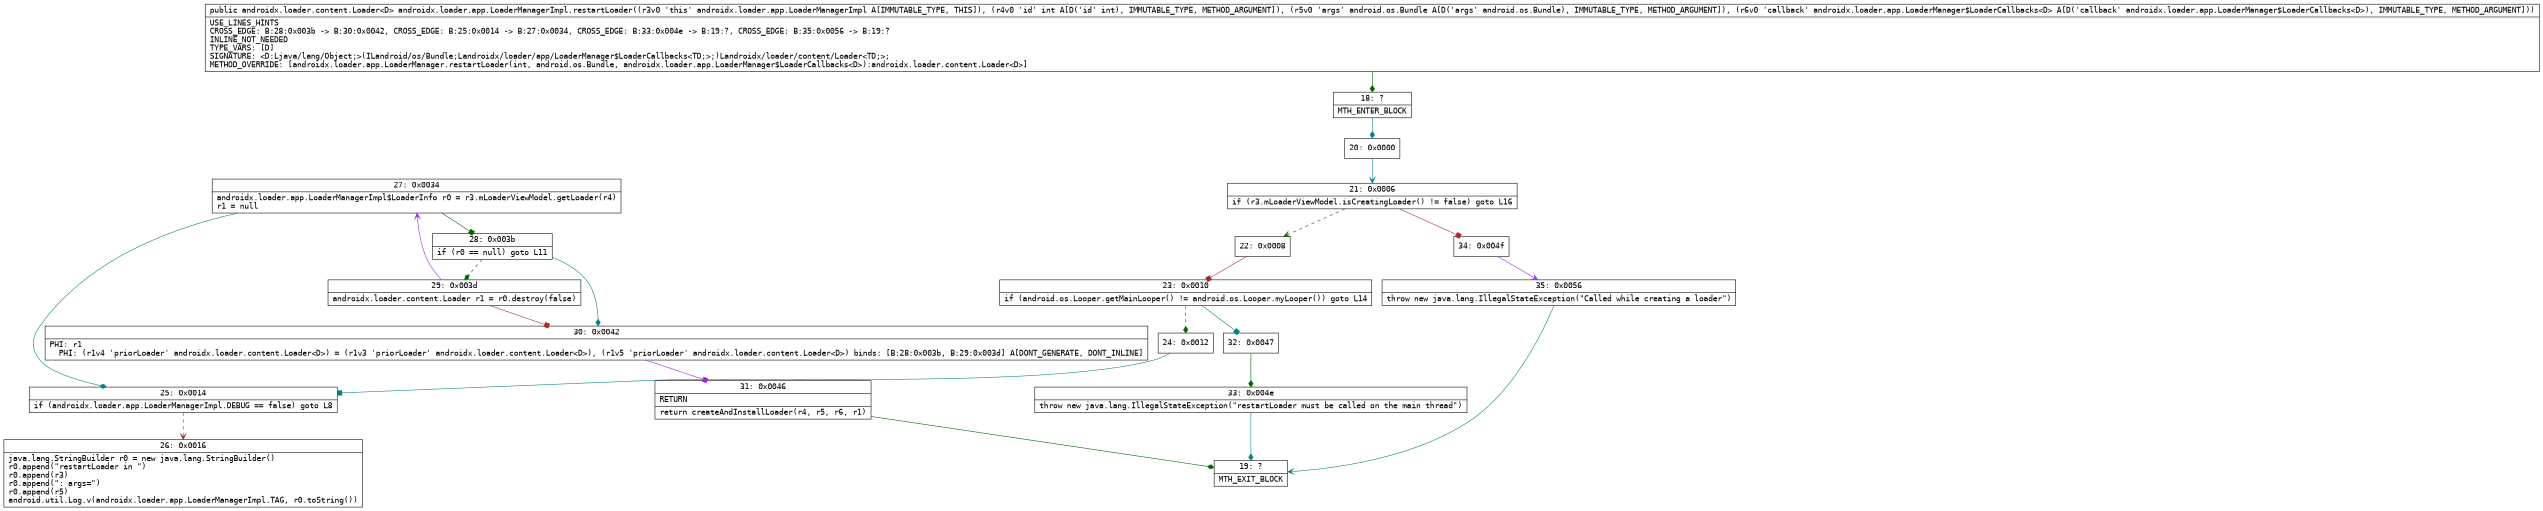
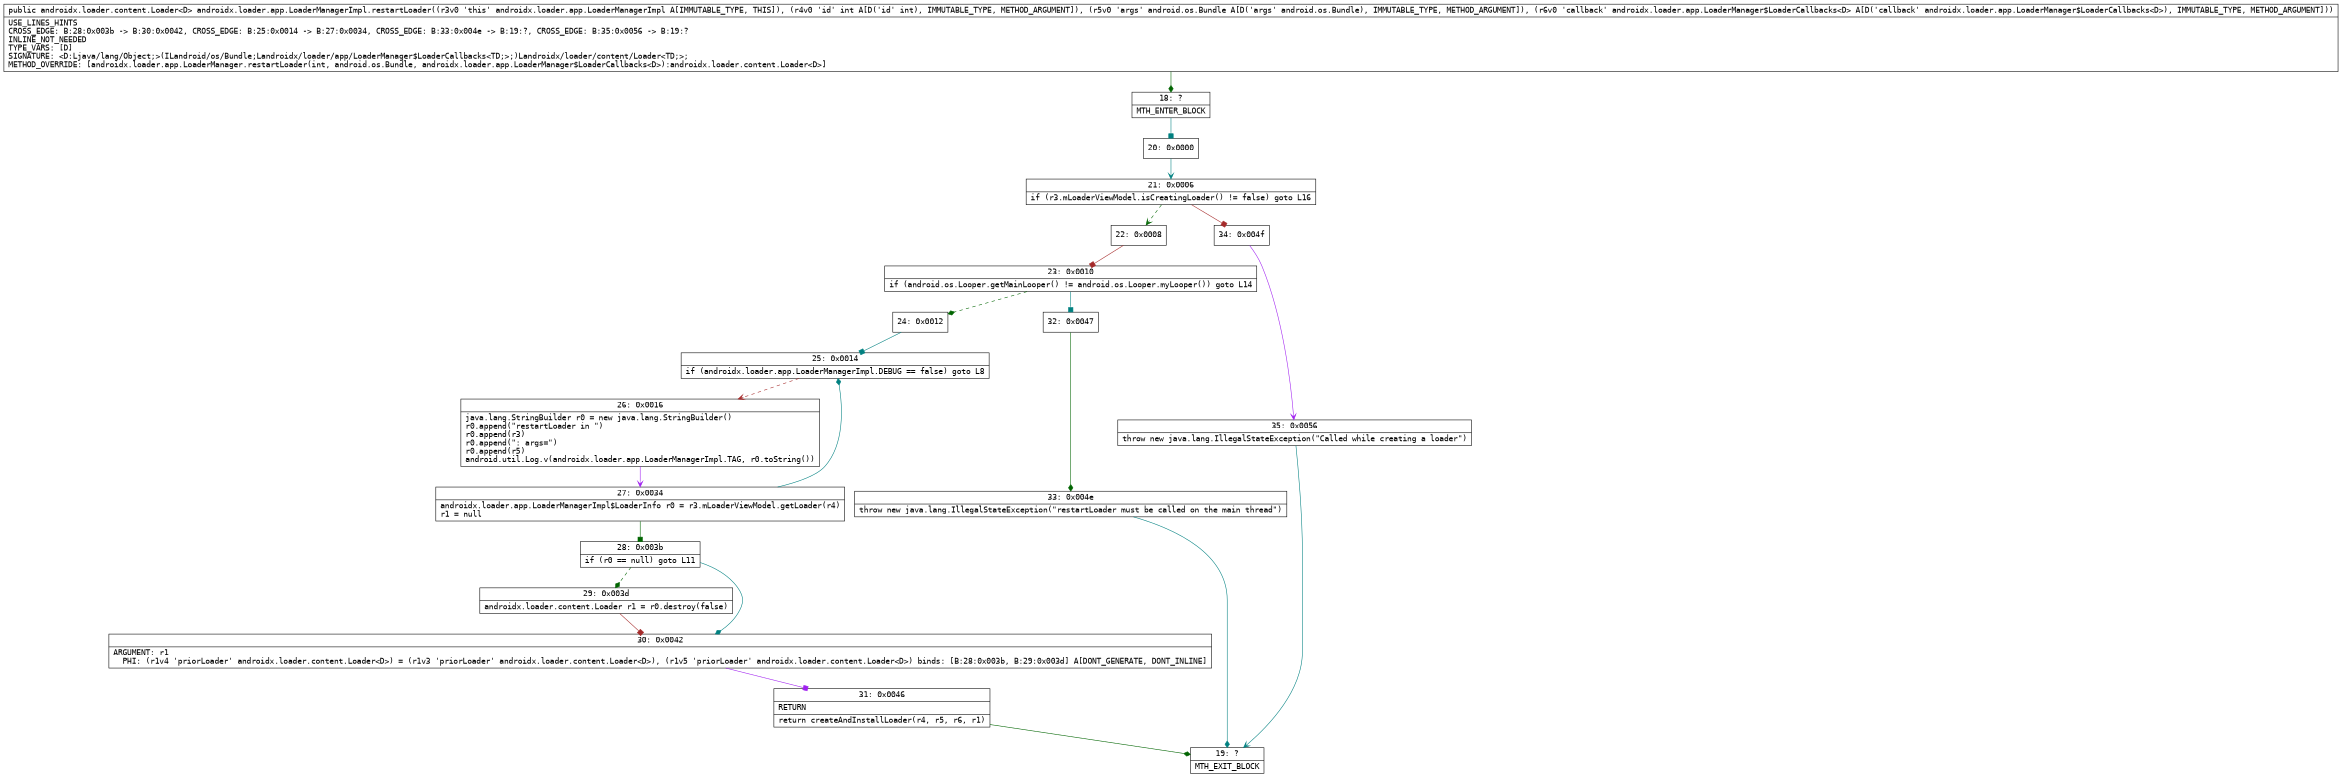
edge "18: ?" -> "20: 0x0000": arrowhead diamond -> box
edge "29: 0x003d" -> "27: 0x0034": now "26: 0x0016" -> "27: 0x0034"
node "30: 0x0042": text "PHI: r1" -> "ARGUMENT: r1"
